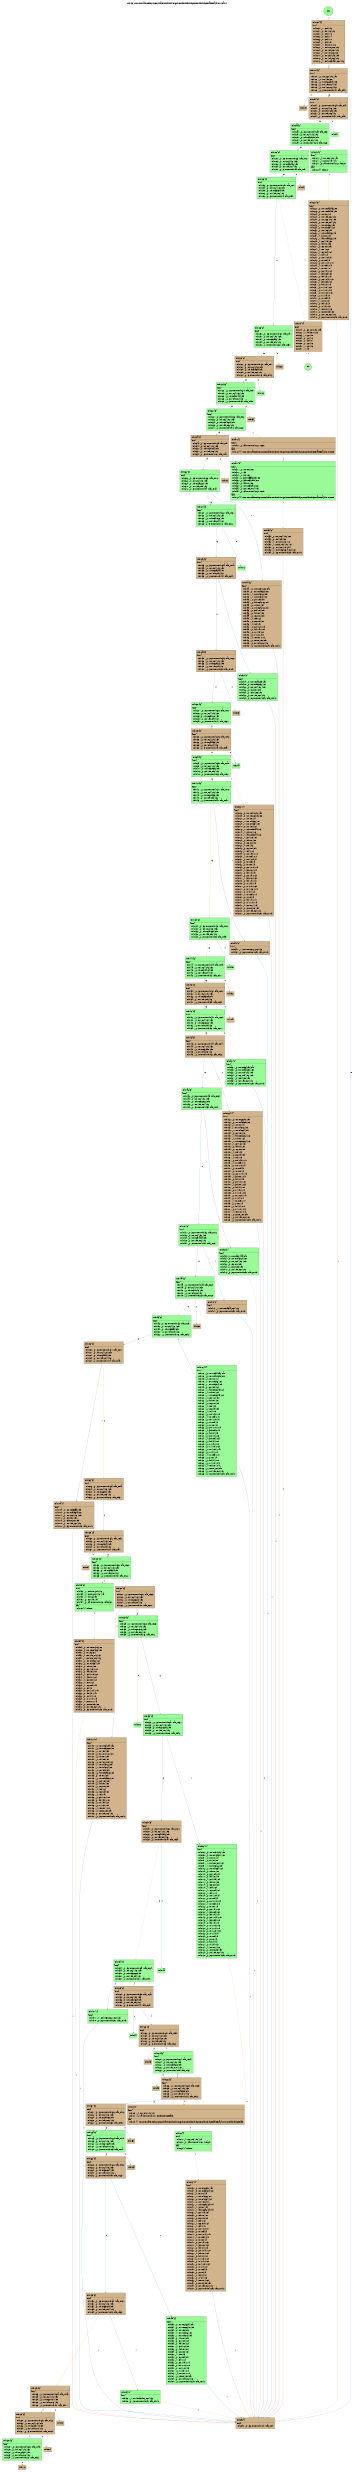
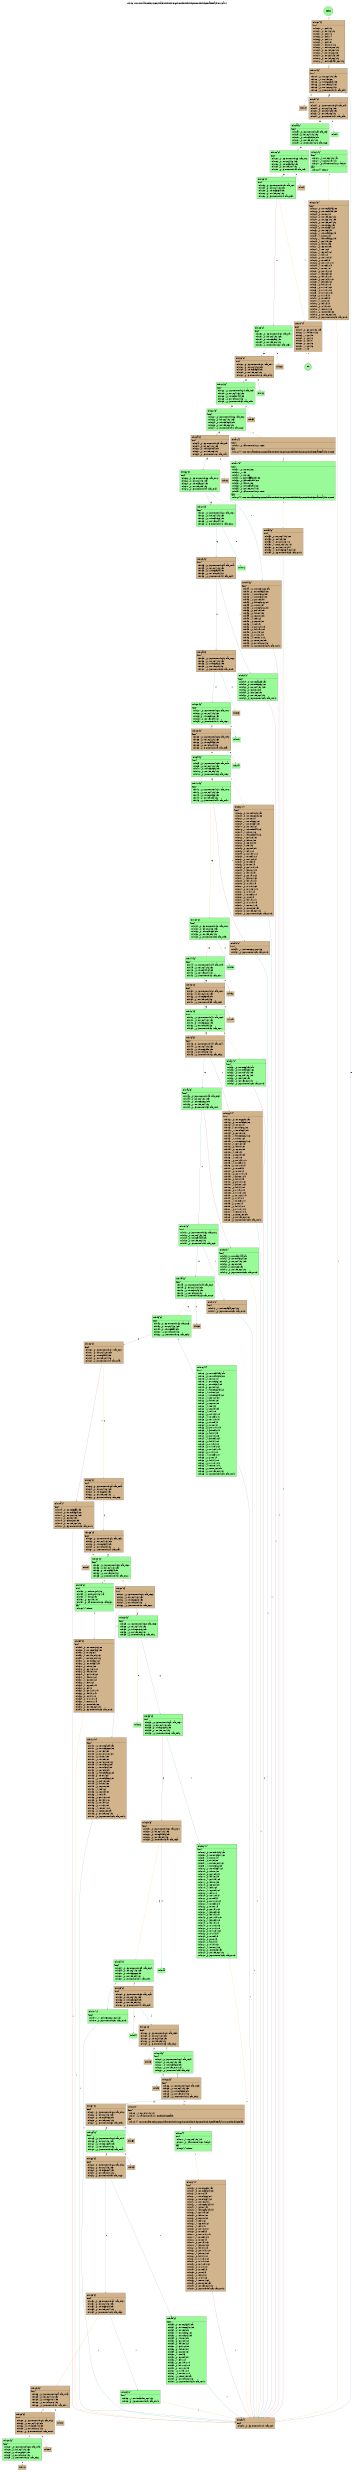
node "Entry": label "Entry" -> "Desktop"
node "0x4017d7": added
